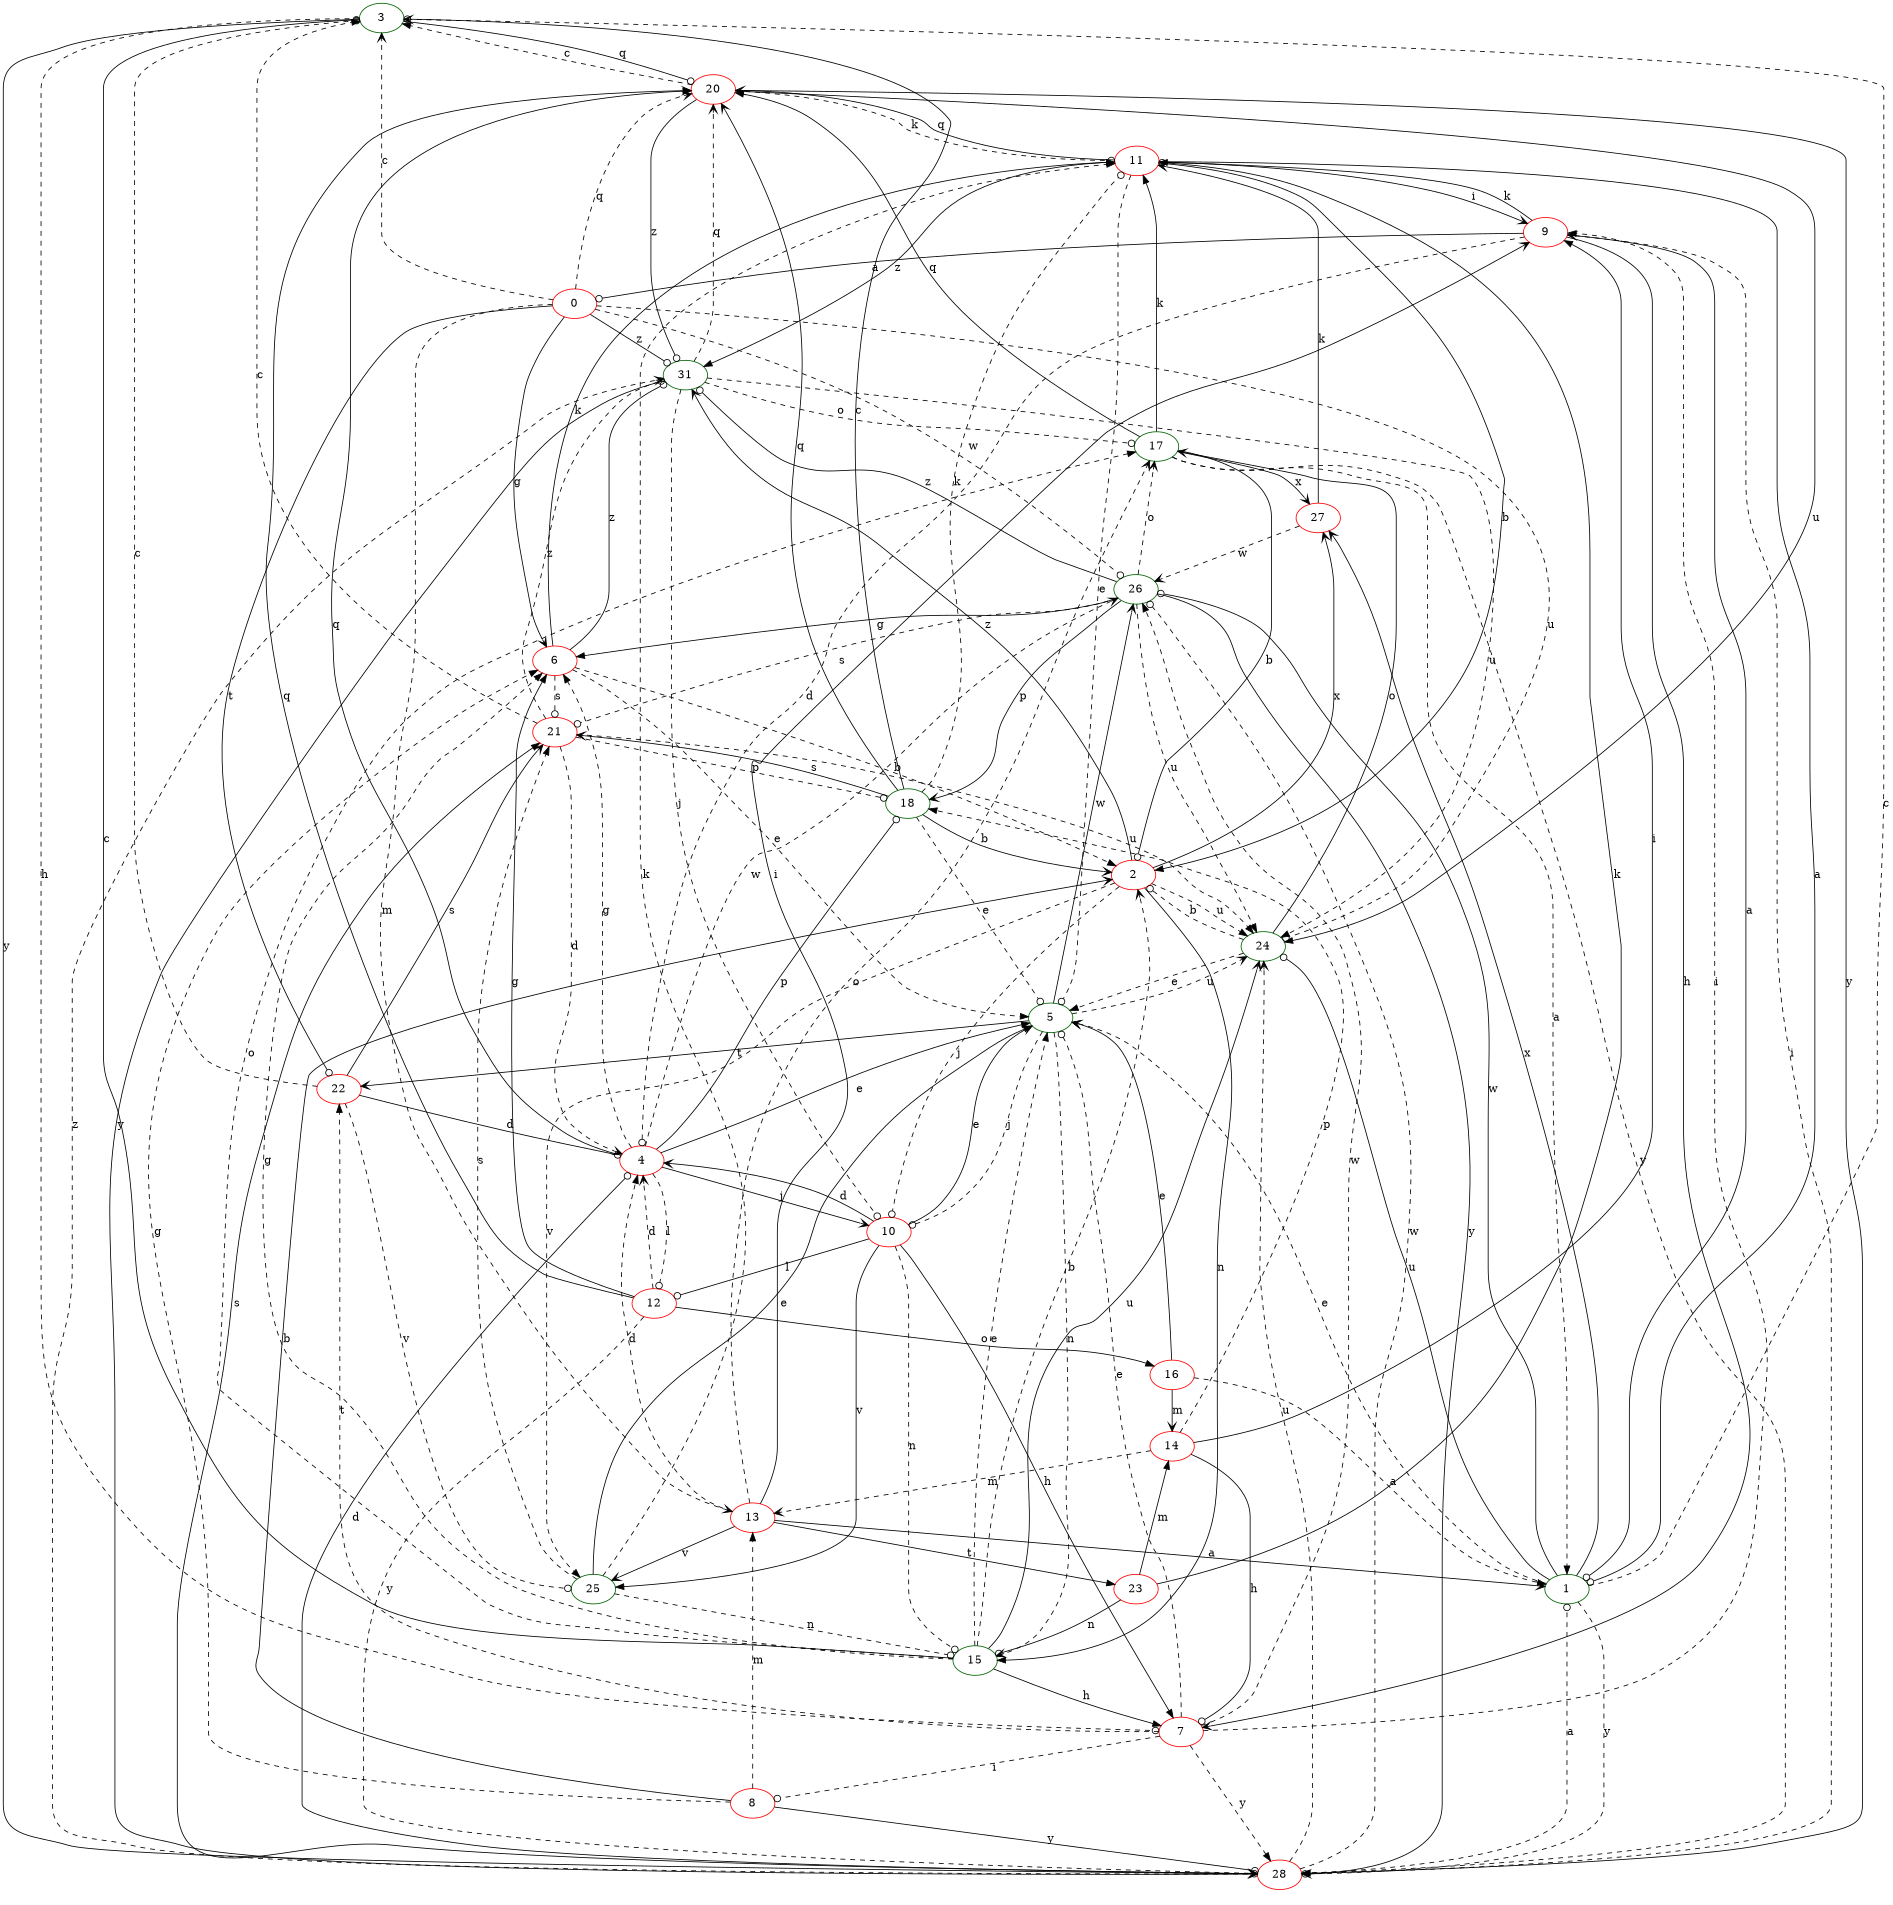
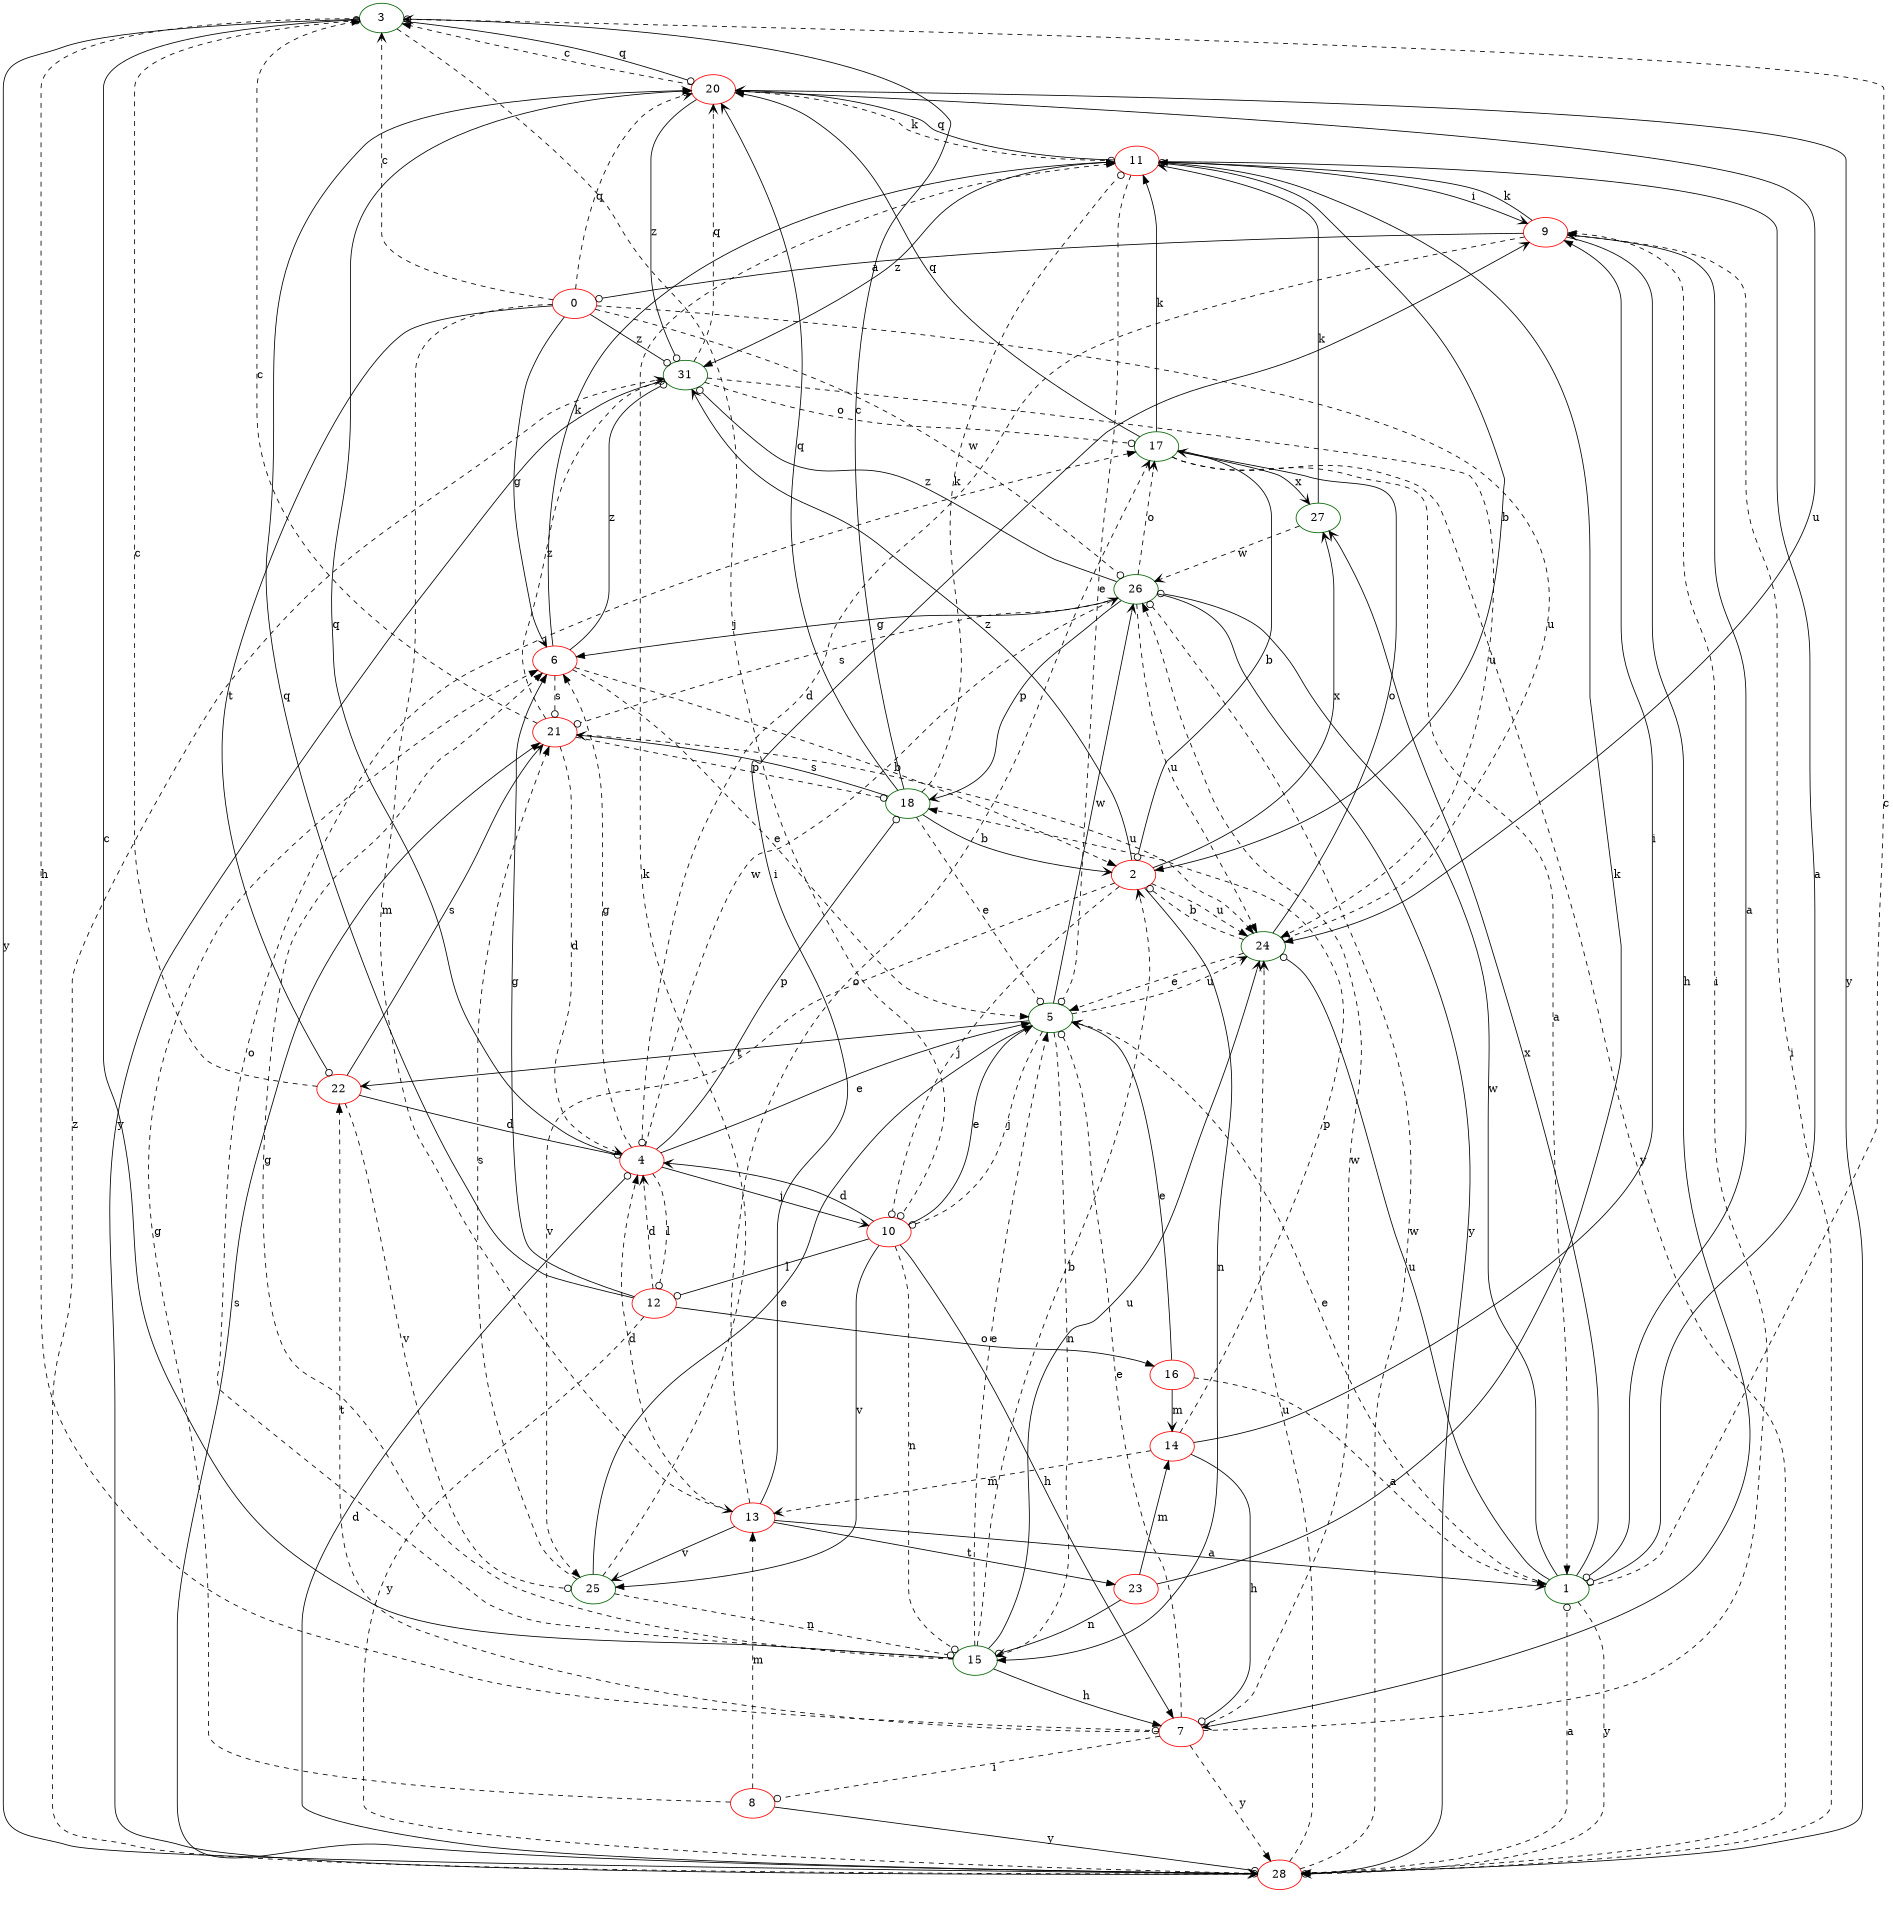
node "27": color red -> darkgreen
edge "31" -> "10": now "3" -> "10"
edge "8" -> "2": removed, label "b"
